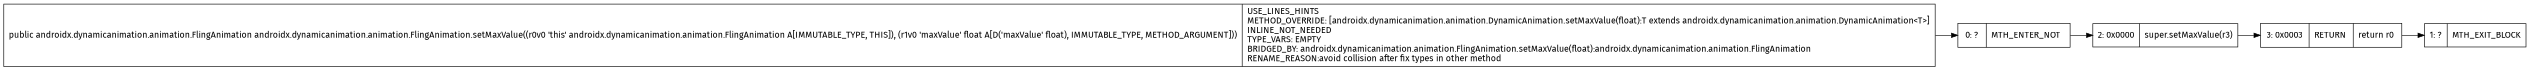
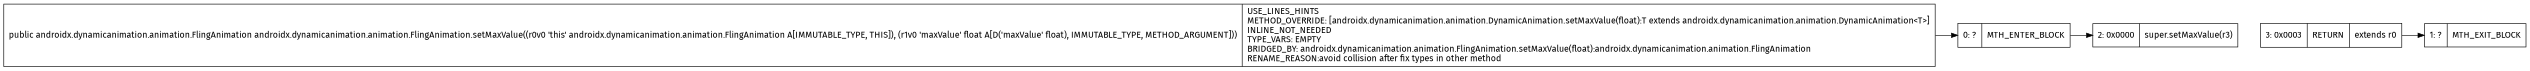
node "0: ?": text "MTH_ENTER_NOT" -> "MTH_ENTER_BLOCK"
edge "2: 0x0000" -> "3: 0x0003": removed
node "3: 0x0003": text "return r0" -> "extends r0"
